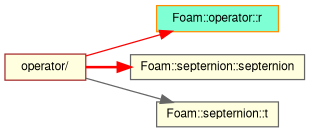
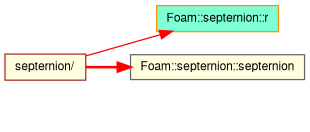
node "Foam::operator::r": label "Foam::operator::r" -> "Foam::septernion::r"
node "operator/": label "operator/" -> "septernion/"
node "Foam::septernion::t": removed
